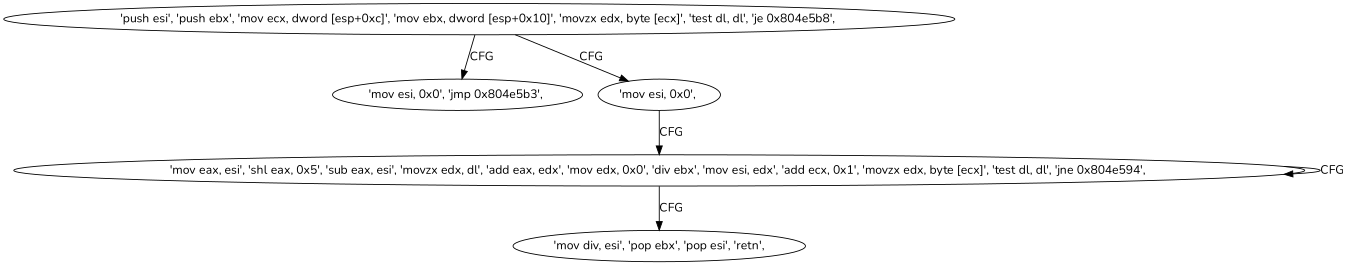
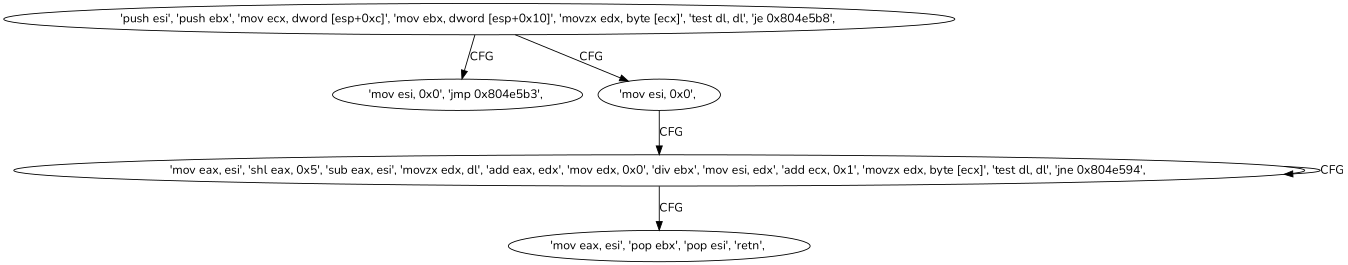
node "'mov div, esi', 'pop ebx', 'pop esi', 'retn',": label "'mov div, esi', 'pop ebx', 'pop esi', 'retn'," -> "'mov eax, esi', 'pop ebx', 'pop esi', 'retn',"
